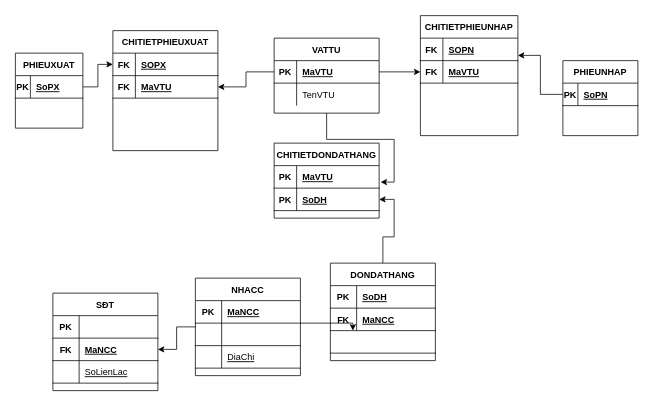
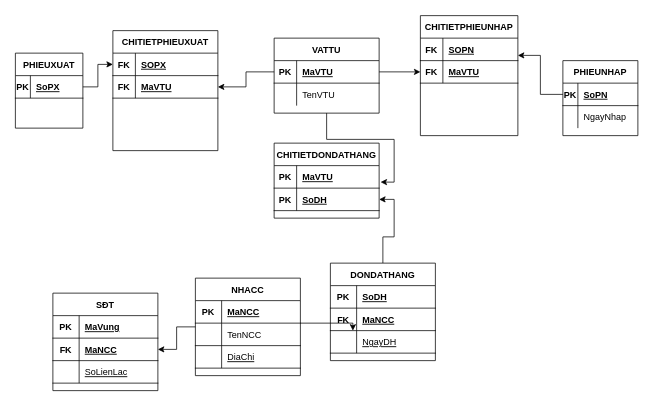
node "NgayNhap": added
node "MaVung": added
node "TenNCC": added
node "NgayDH": added
